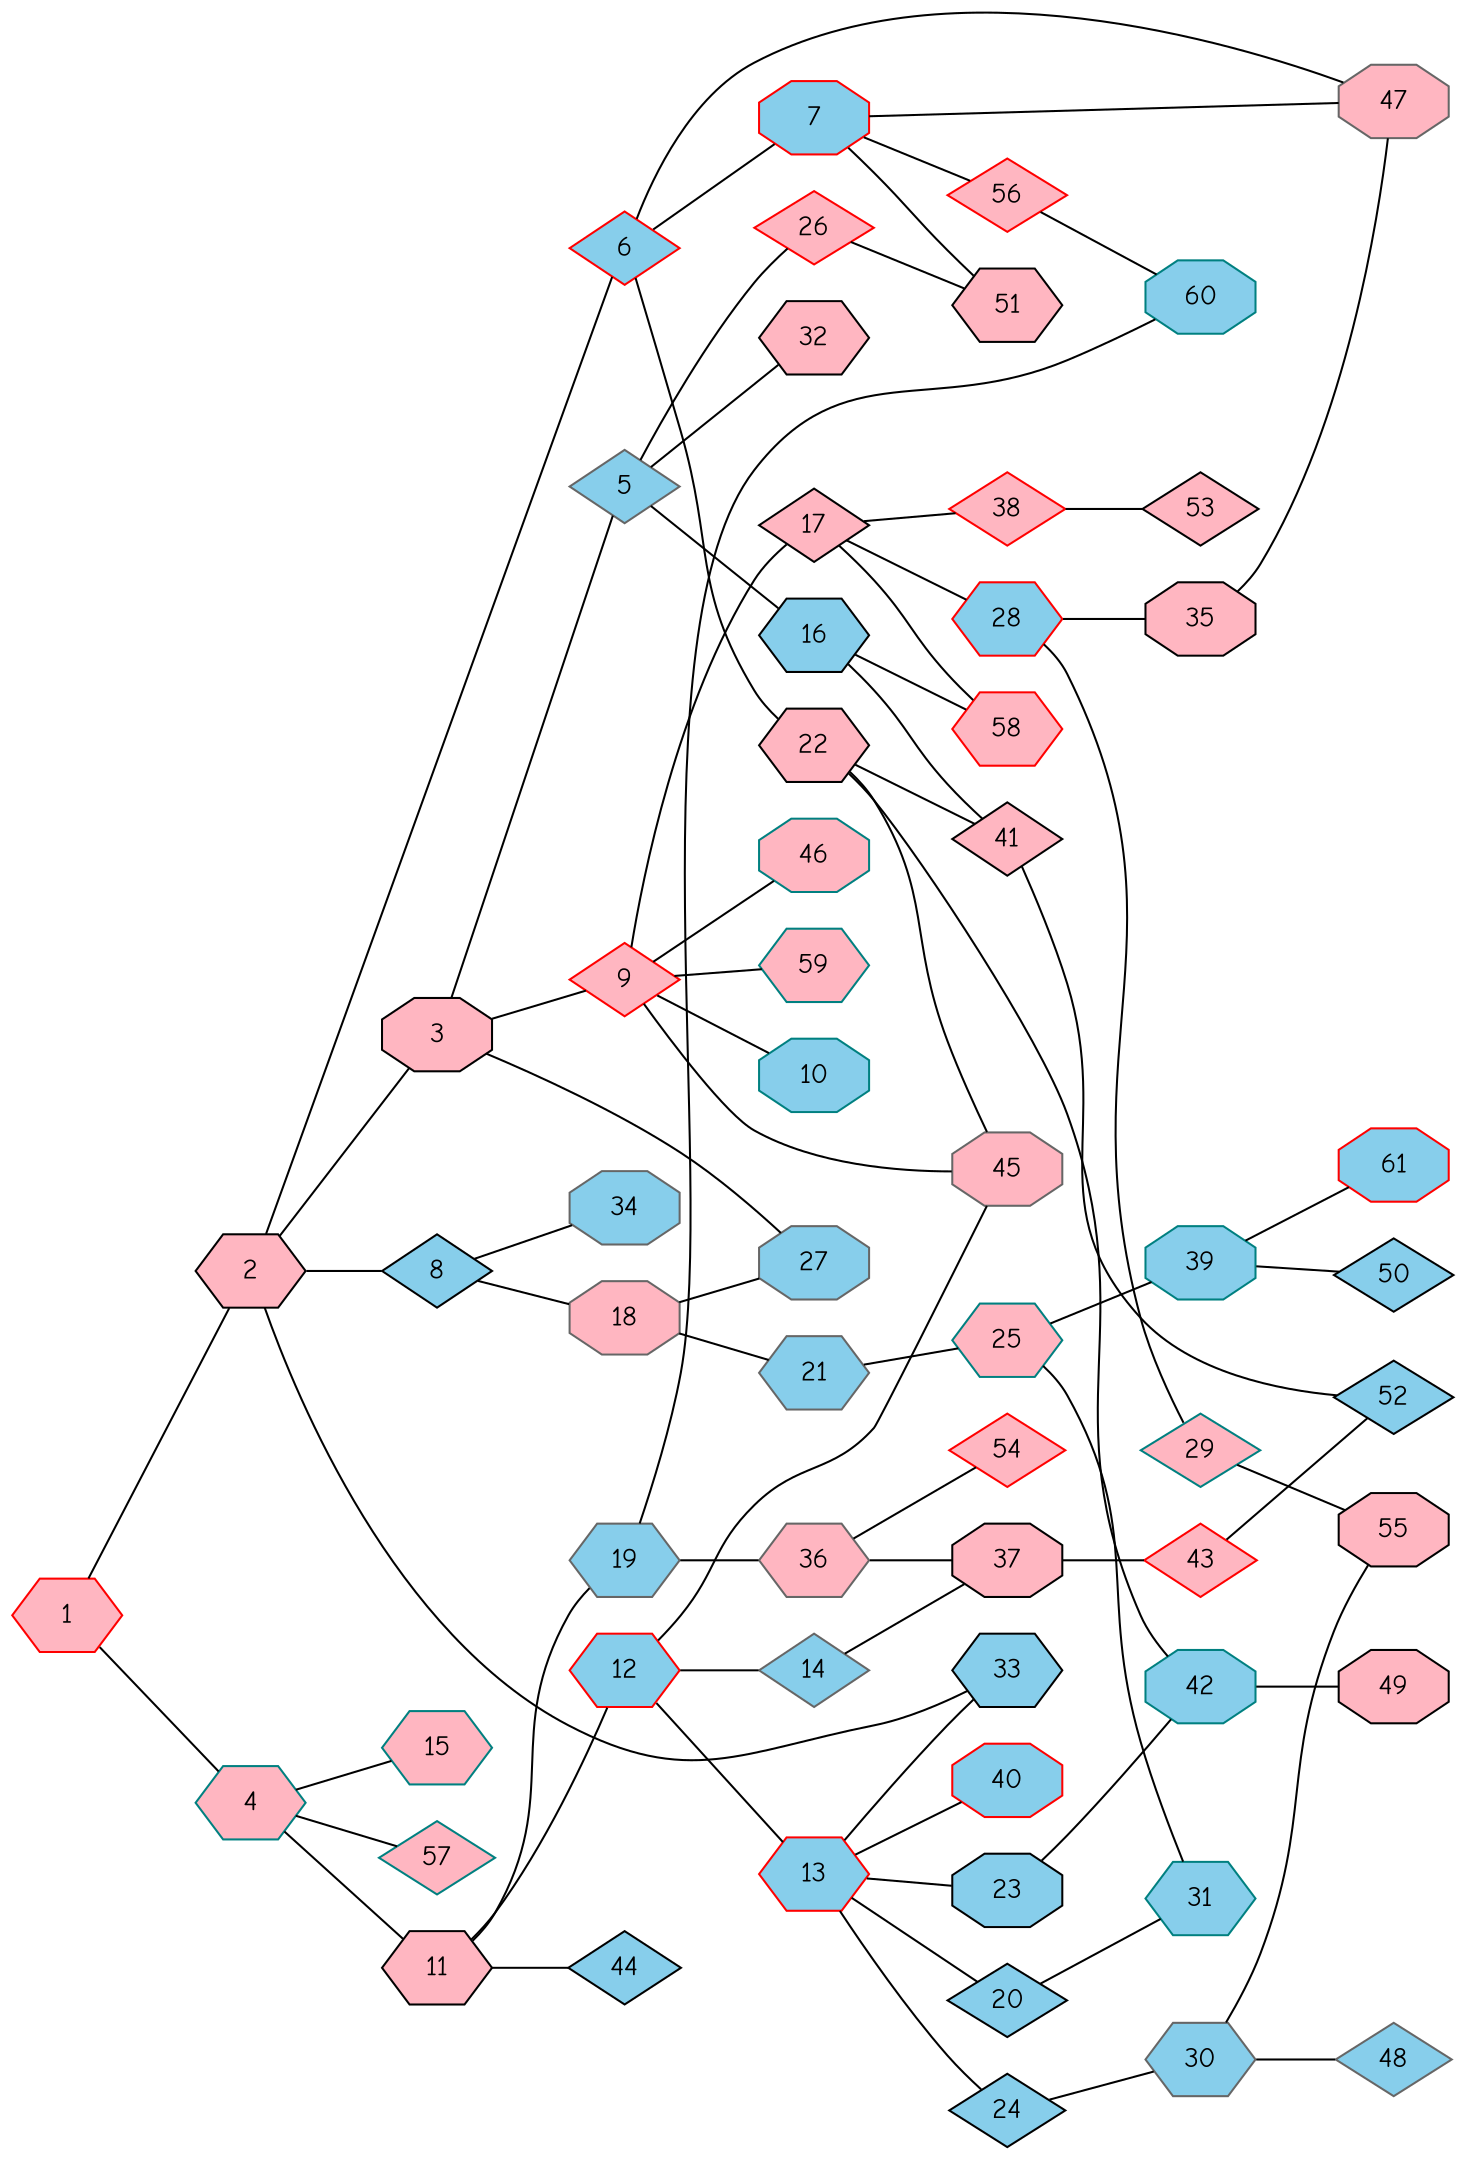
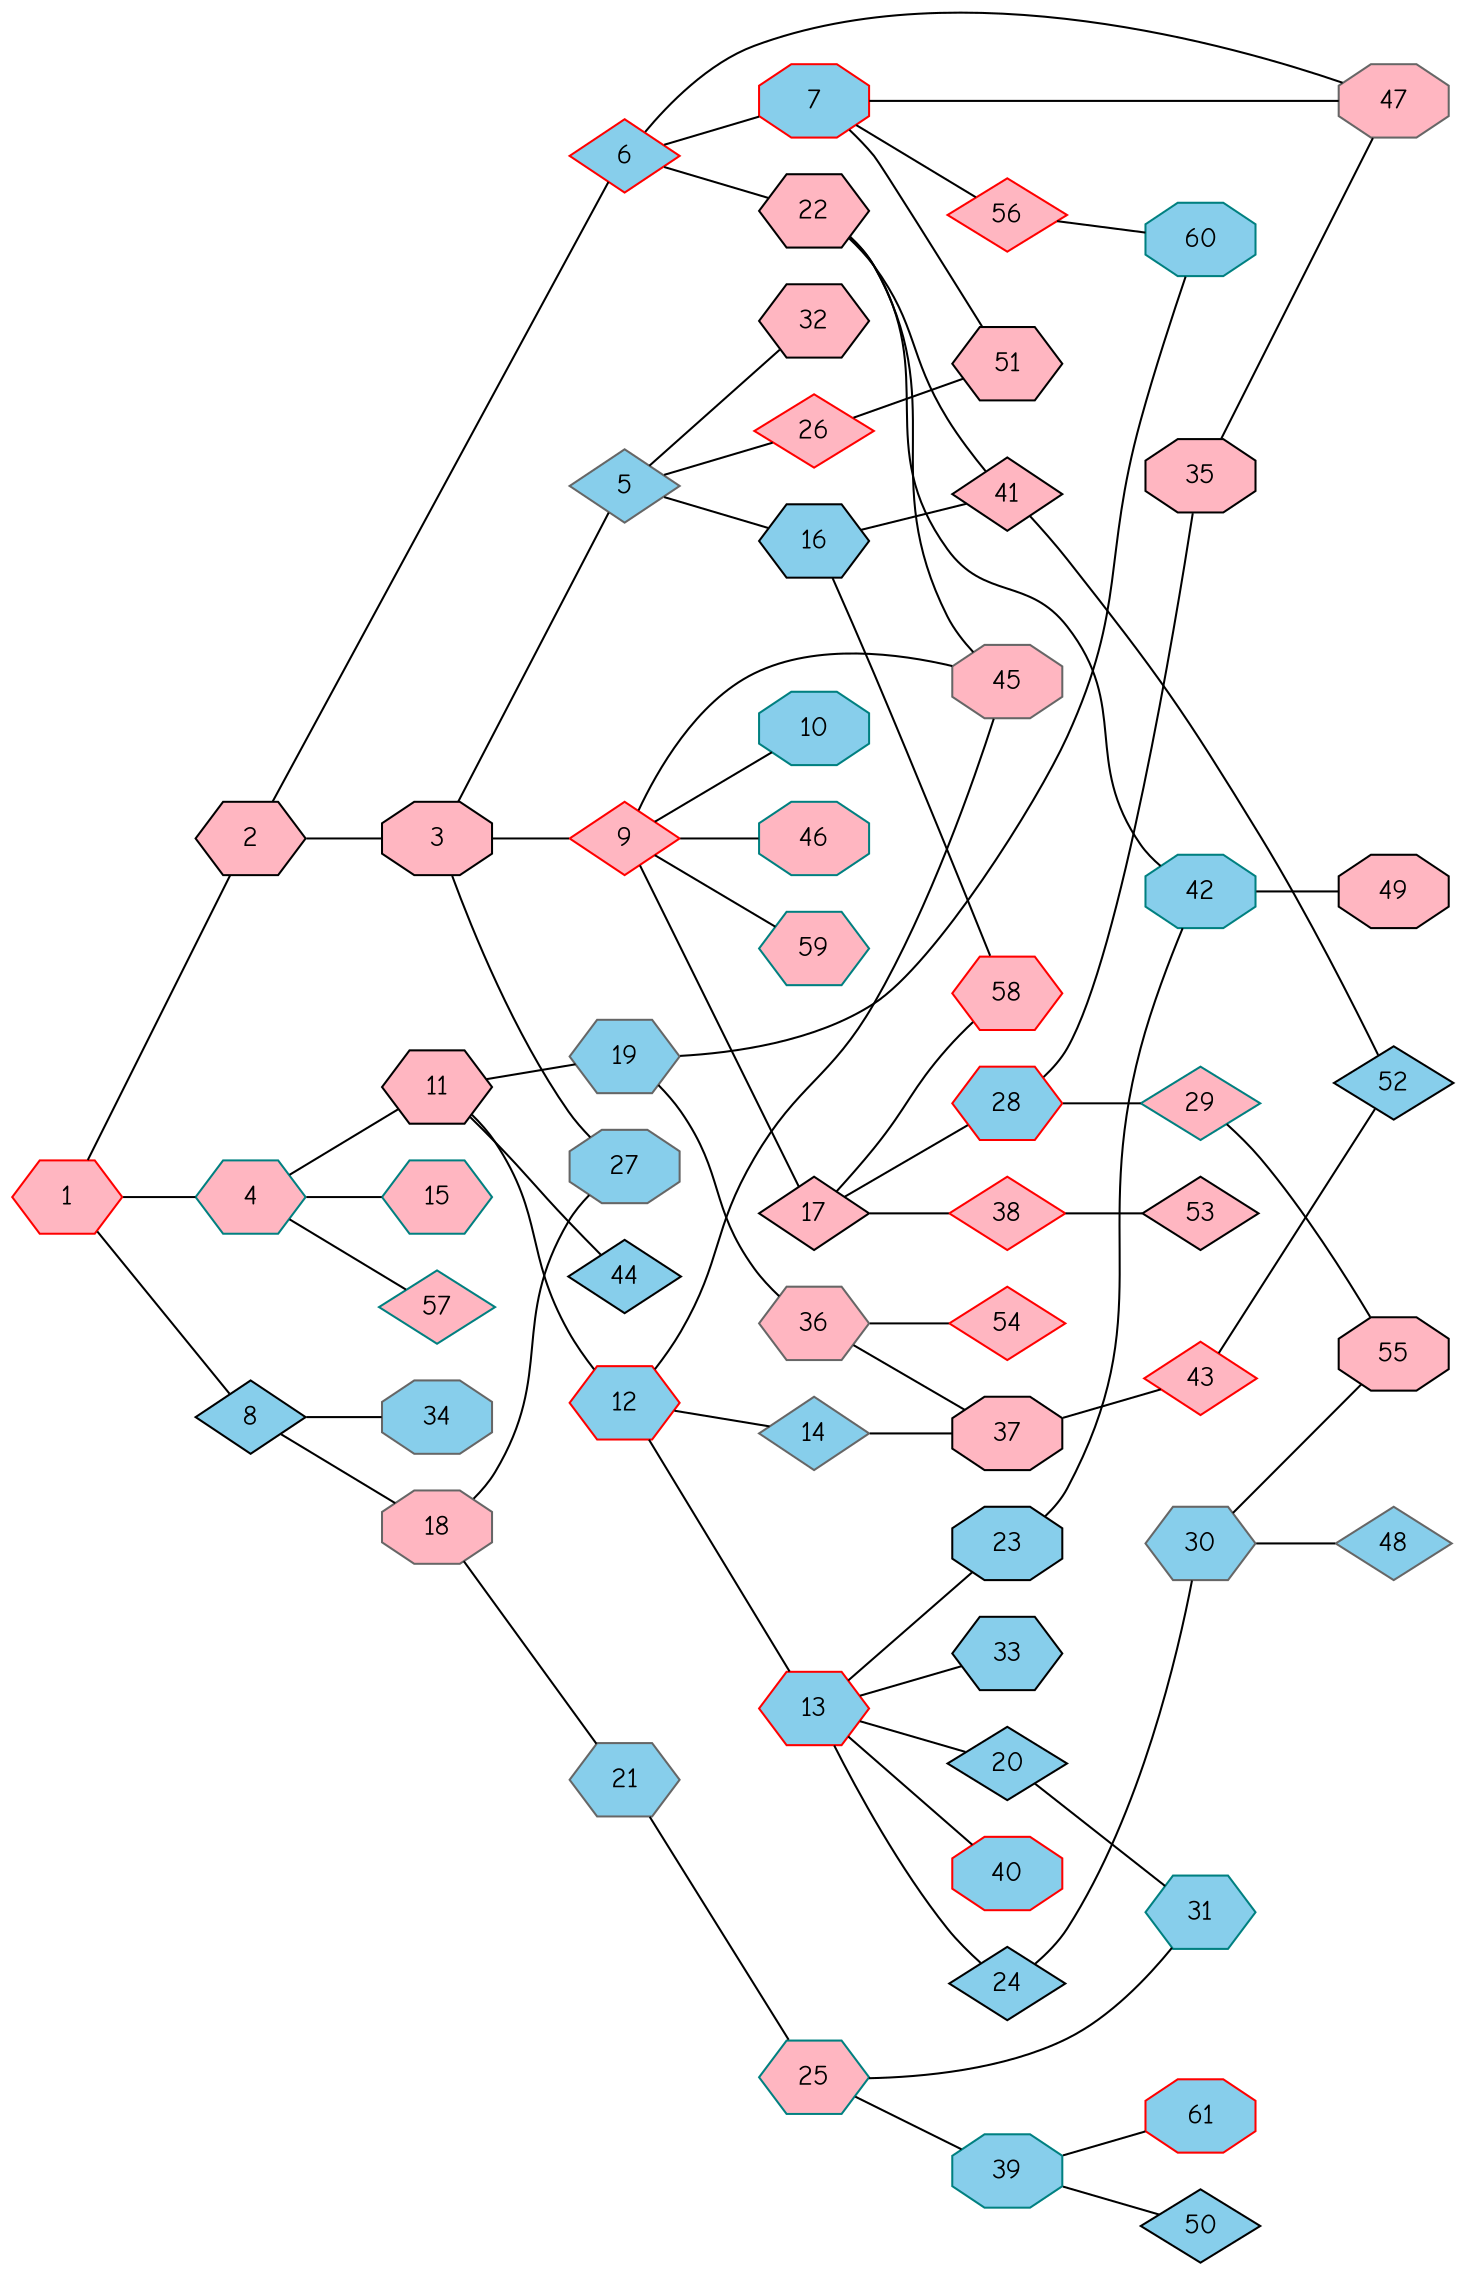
edge "2" -- "8": now "1" -- "8"
edge "2" -- "33": removed
